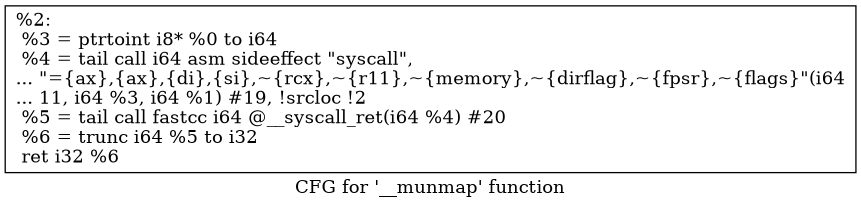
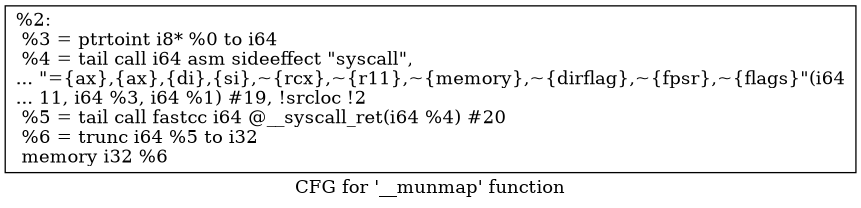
node "%2:": text "ret i32 %6" -> "memory i32 %6"
